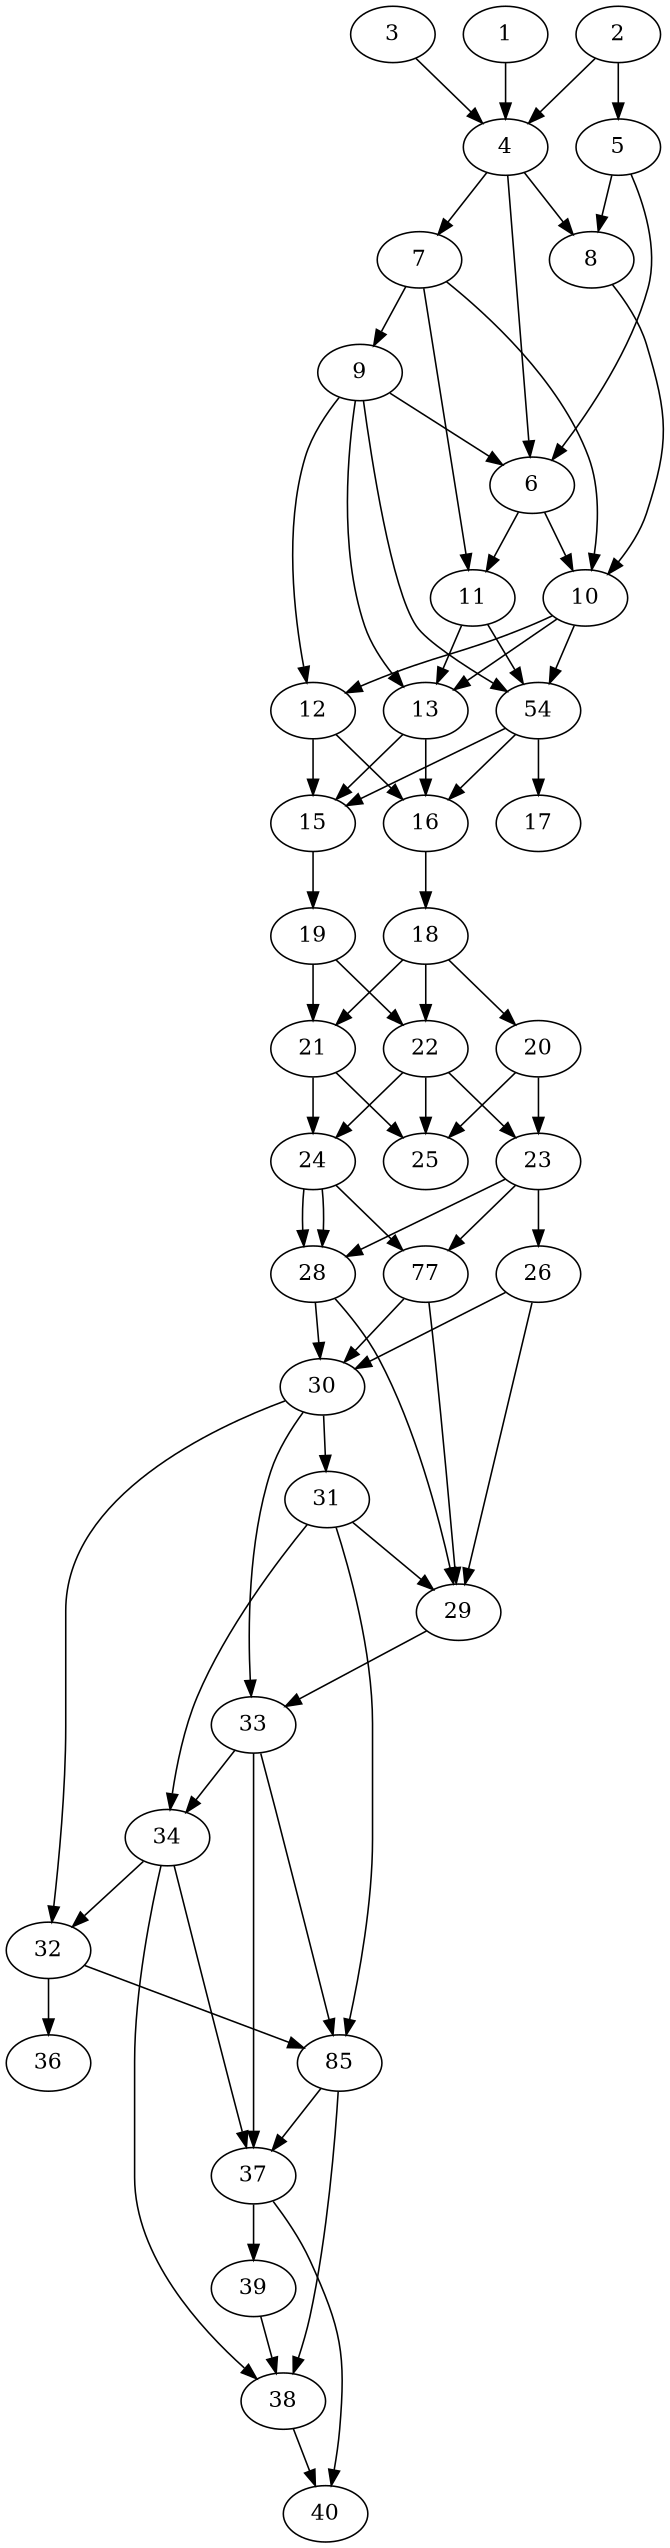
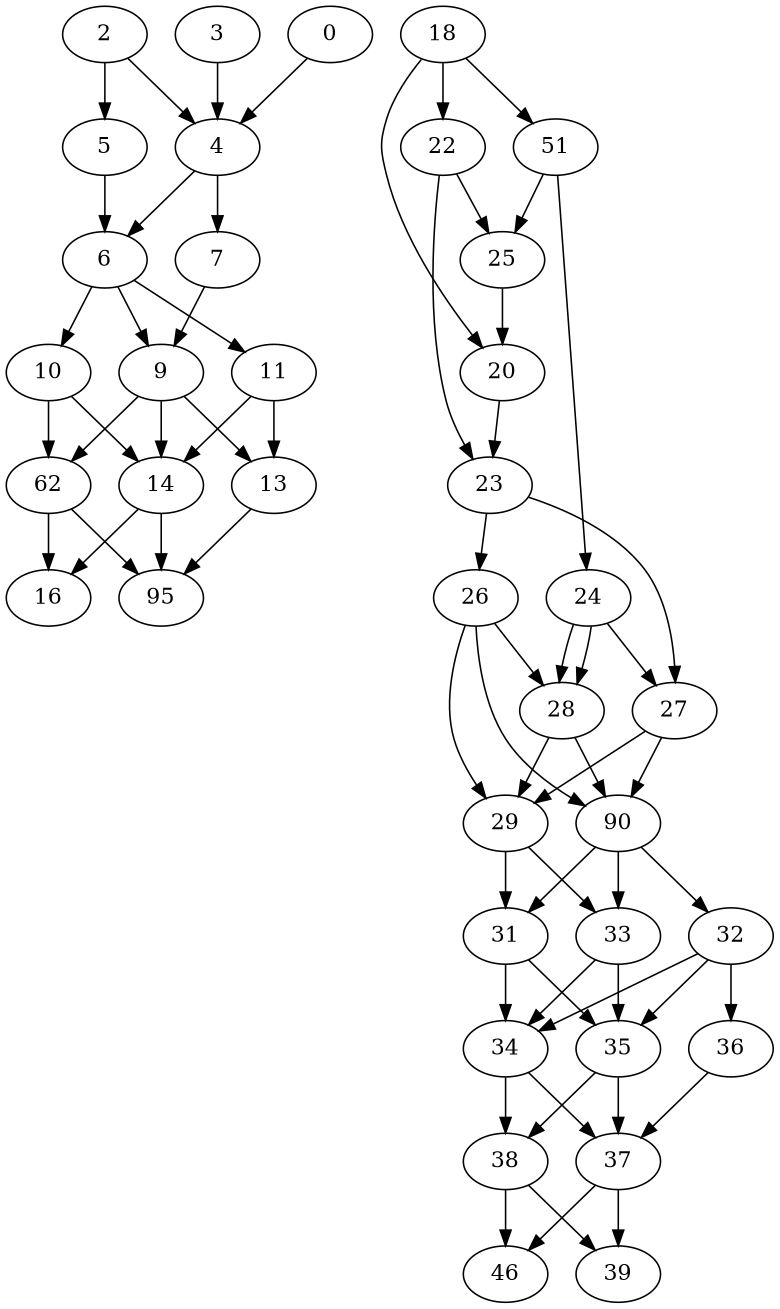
node "1": label "1" -> "0"
node "8": removed
edge "7" -> "10": removed
edge "7" -> "11": removed
edge "9" -> "6": reversed
edge "10" -> "13": removed
node "12": label "12" -> "62"
node "54": label "54" -> "14"
edge "13" -> "16": removed
node "15": label "15" -> "95"
node "17": removed
edge "16" -> "18": removed
node "19": removed
node "21": label "21" -> "51"
edge "22" -> "24": removed
edge "20" -> "25": reversed
edge "23" -> "28": now "26" -> "28"
node "77": label "77" -> "27"
node "30": label "30" -> "90"
edge "31" -> "29": reversed
edge "34" -> "32": reversed
edge "33" -> "37": now "36" -> "37"
node "85": label "85" -> "35"
edge "39" -> "38": reversed
node "40": label "40" -> "46"
